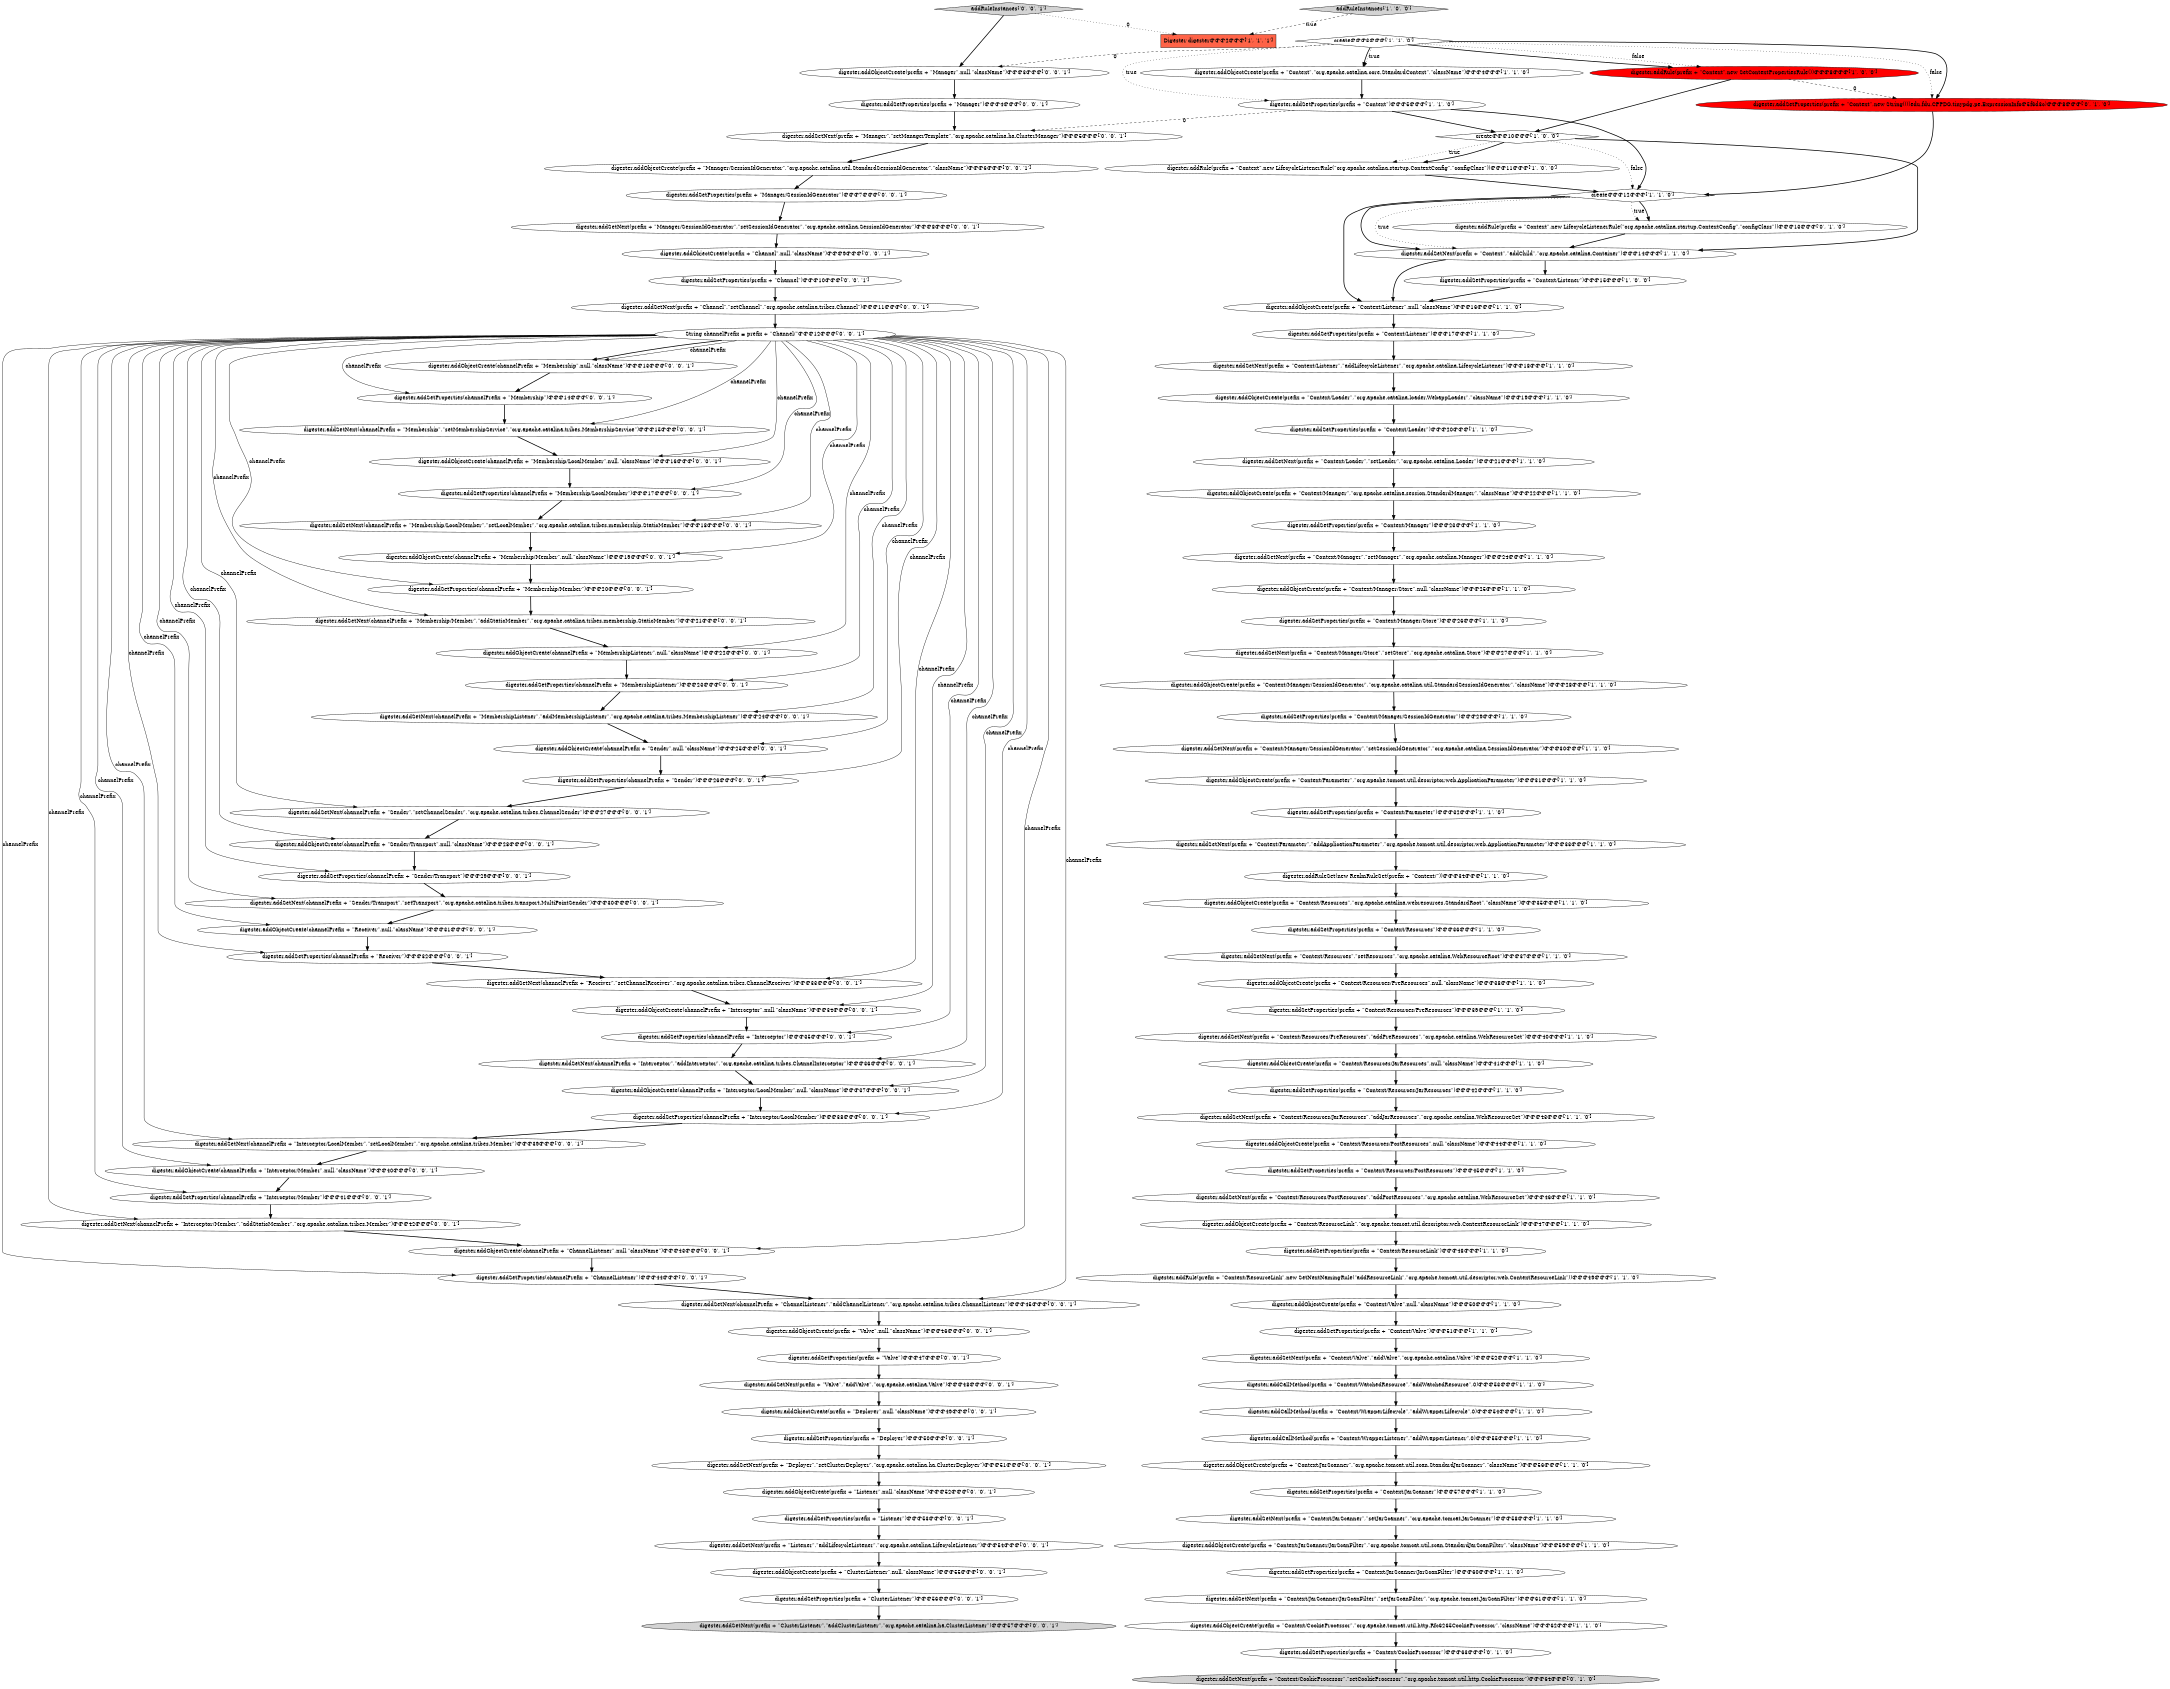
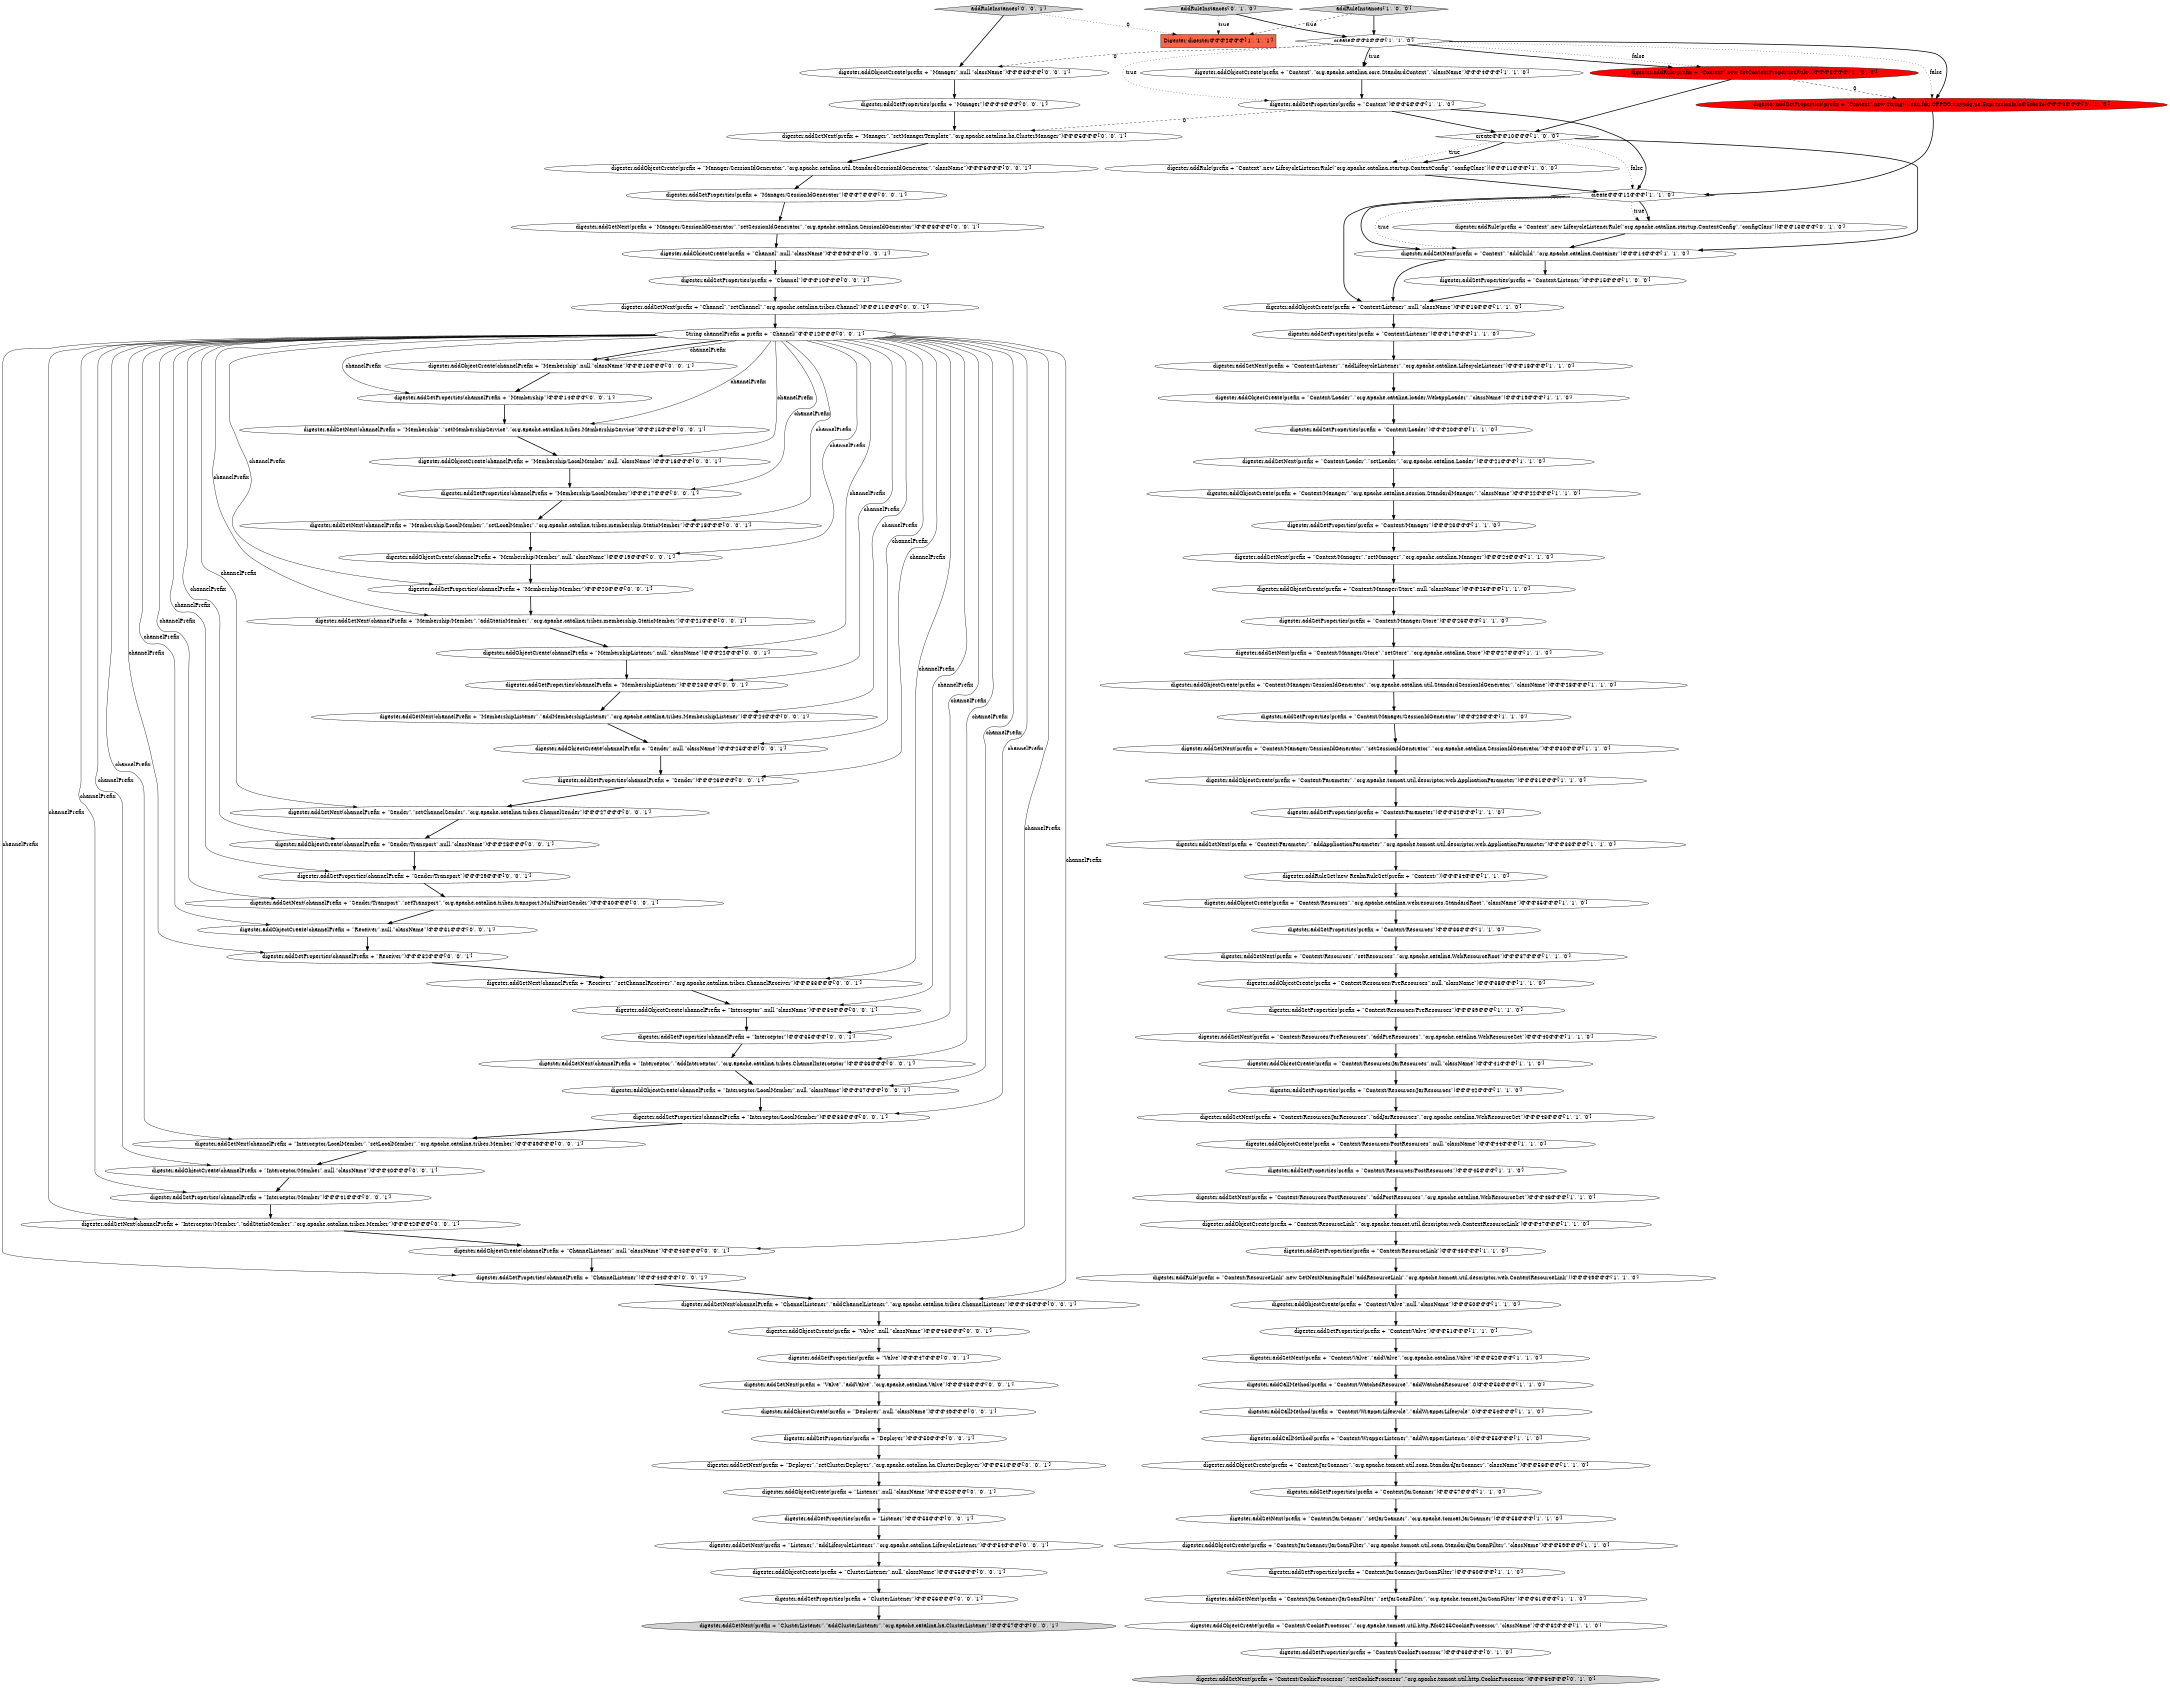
node "addRuleInstances['0', '1', '0']": added
edge "addRuleInstances['1', '0', '0']" -> "create@@@3@@@['1', '1', '0']": added
